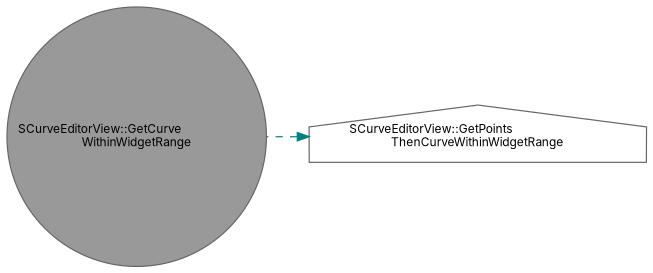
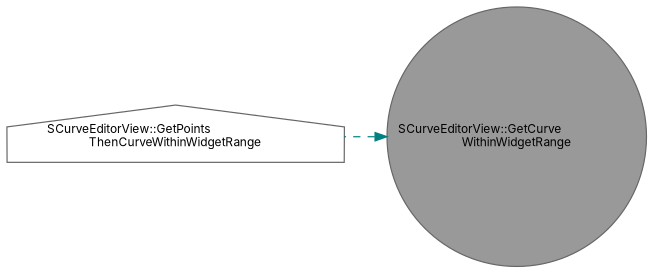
edge "SCurveEditorView::GetCurve WithinWidgetRange" -> "SCurveEditorView::GetPoints ThenCurveWithinWidgetRange": reversed
